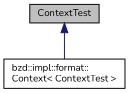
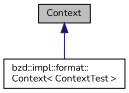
node "ContextTest": label "ContextTest" -> "Context"
